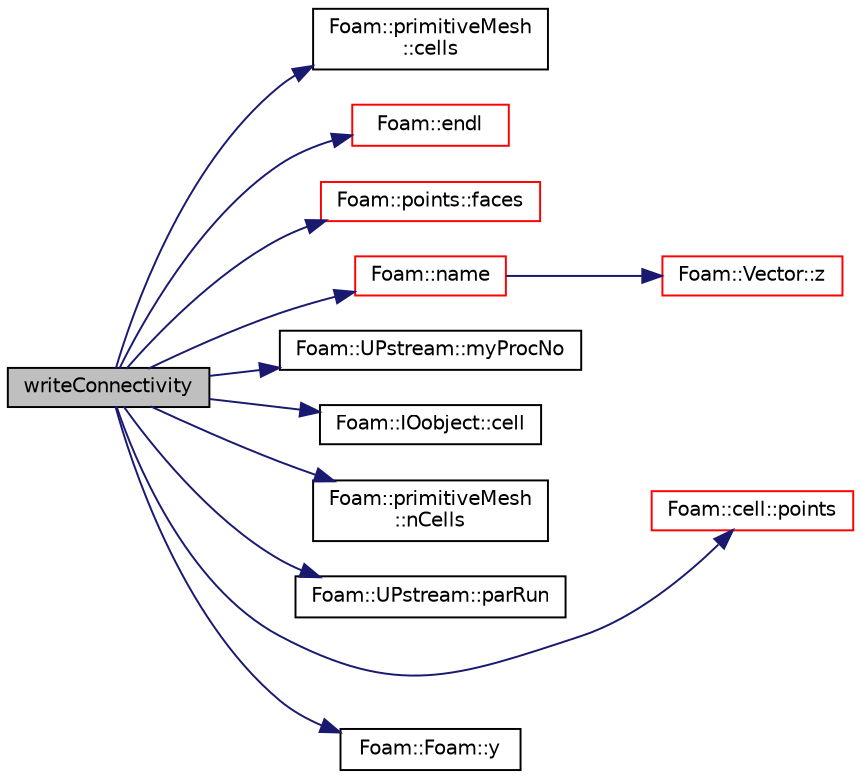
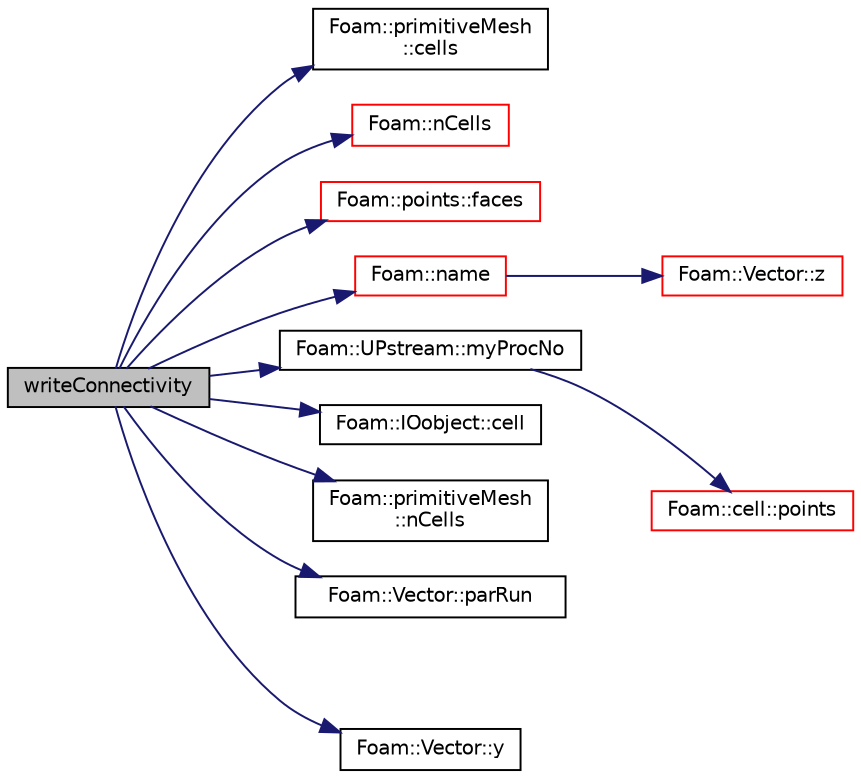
node "Foam::endl": label "Foam::endl" -> "Foam::nCells"
node "Foam::UPstream::parRun": label "Foam::UPstream::parRun" -> "Foam::Vector::parRun"
edge "writeConnectivity" -> "Foam::cell::points": now "Foam::UPstream::myProcNo" -> "Foam::cell::points"
node "Foam::Foam::y": label "Foam::Foam::y" -> "Foam::Vector::y"
